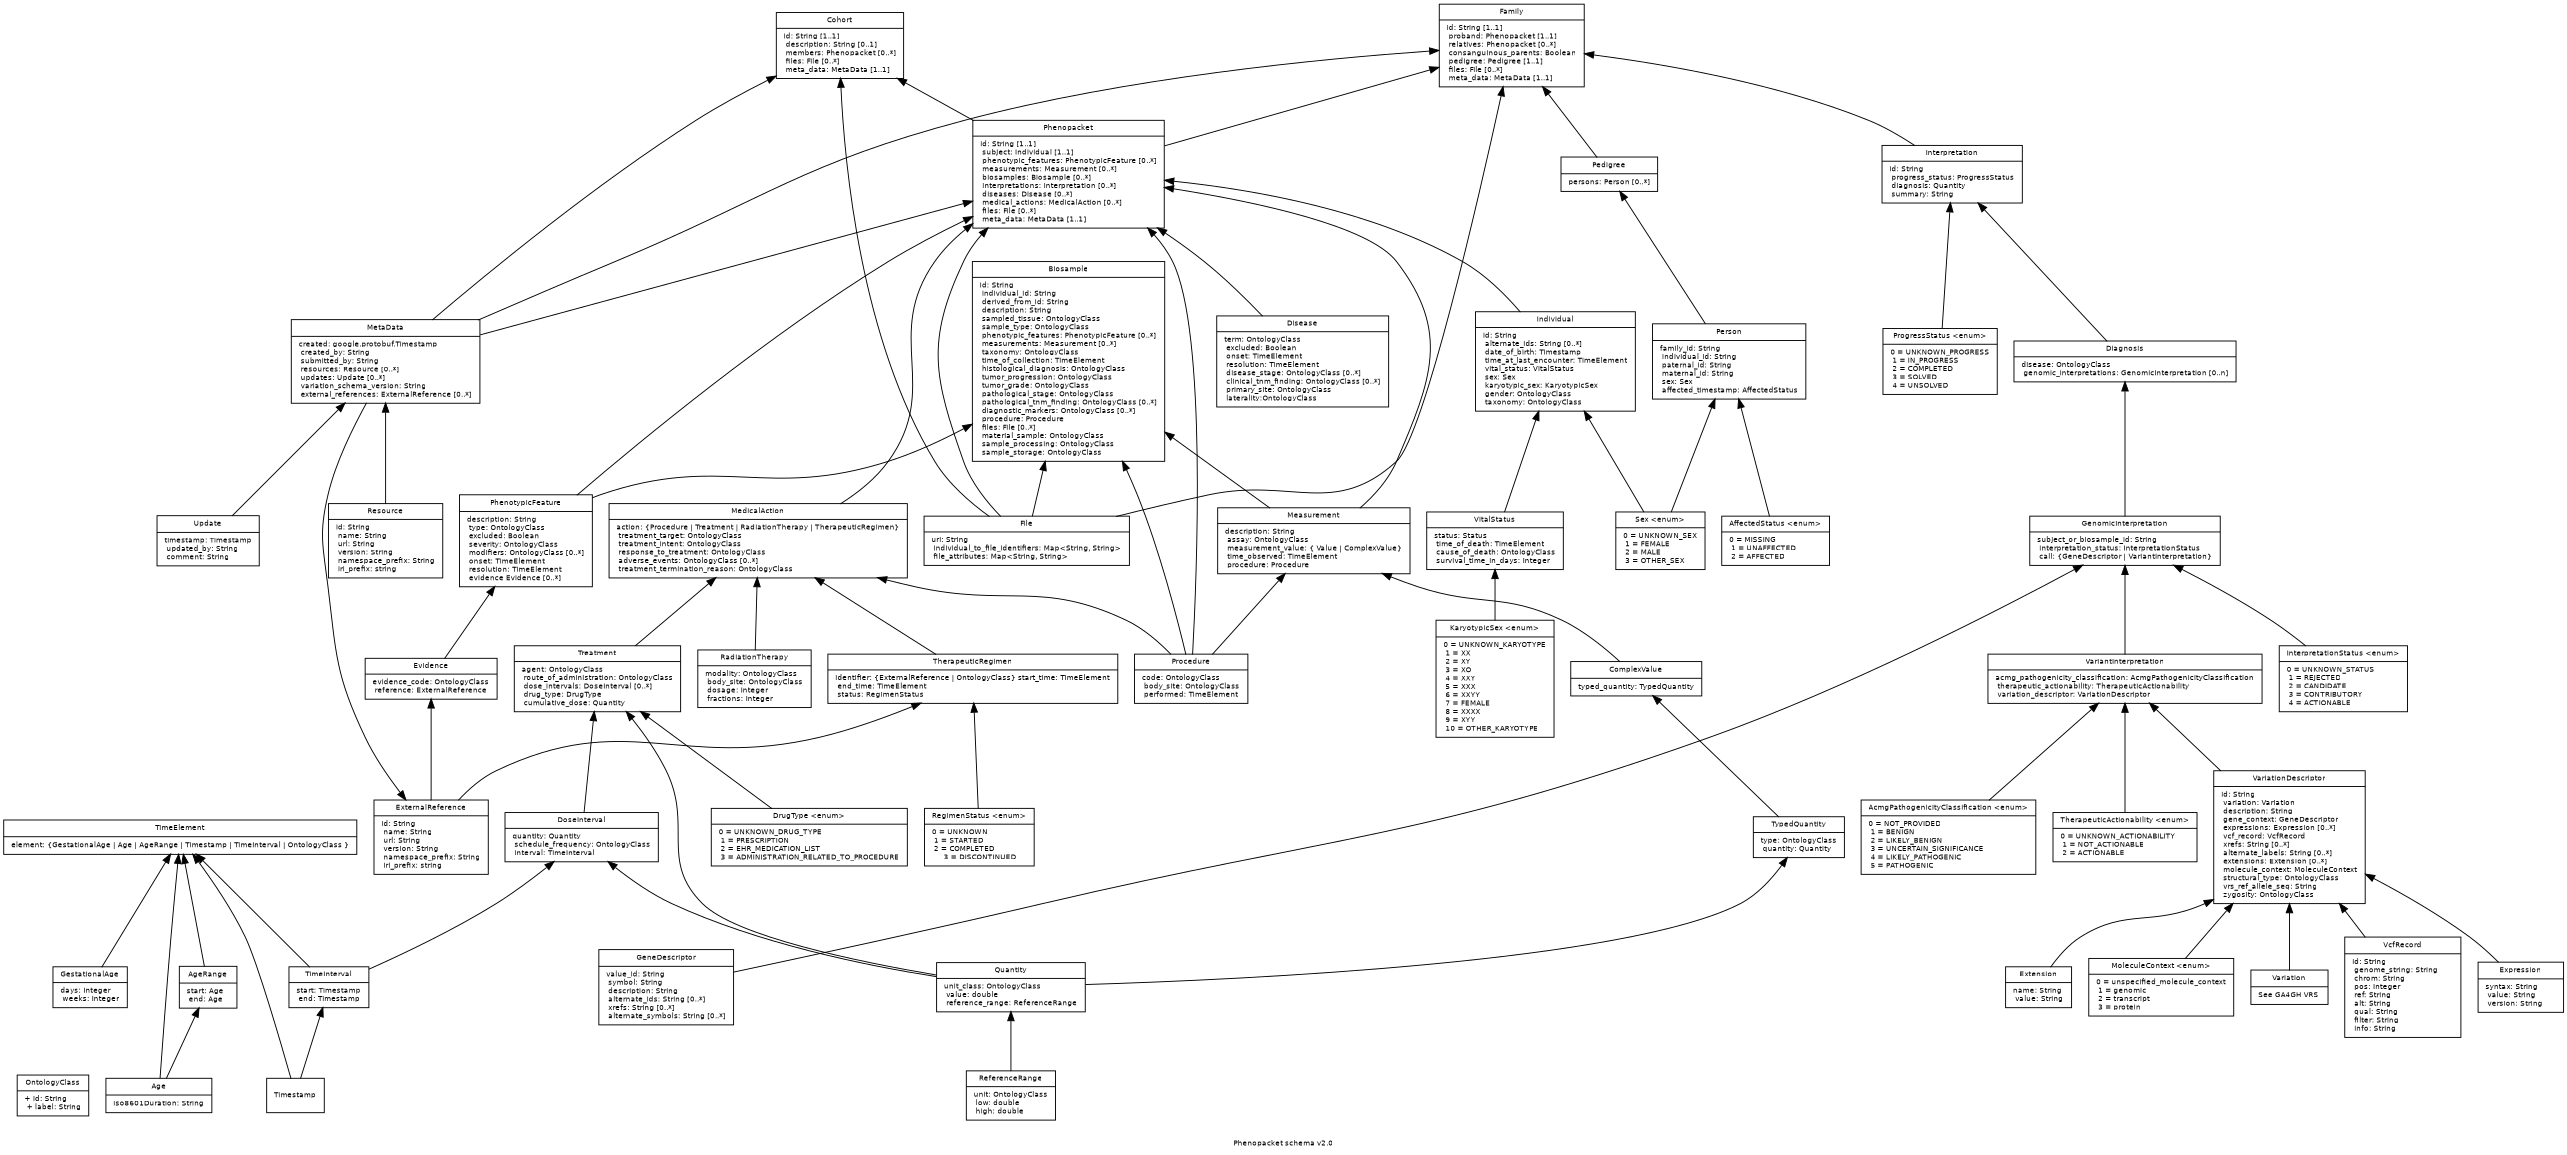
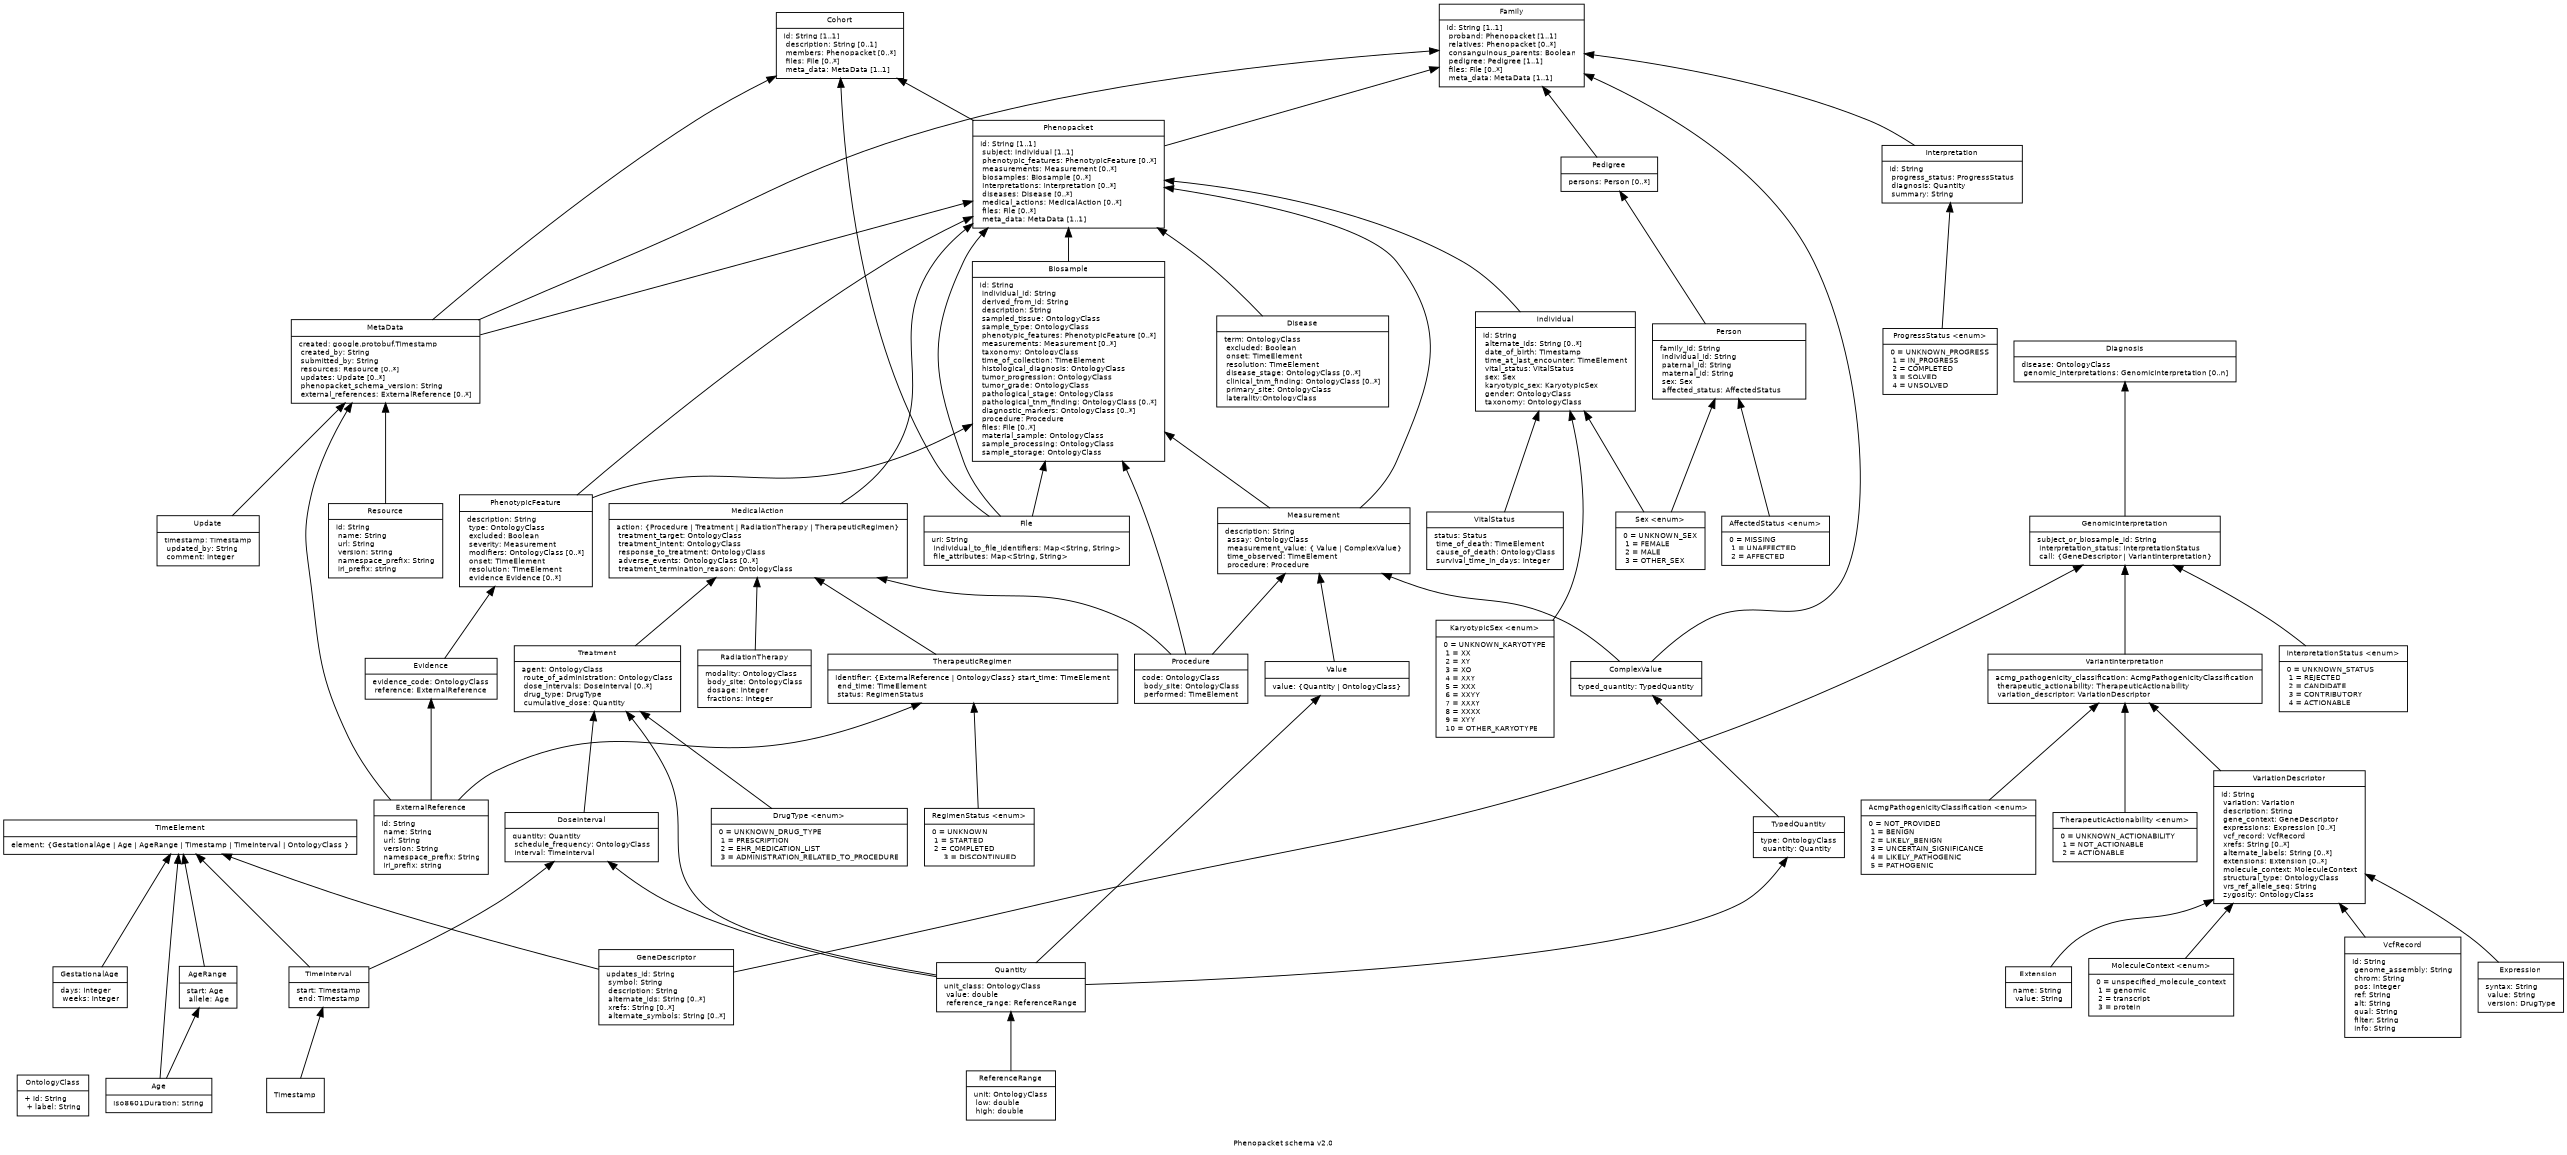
edge "Diagnosis" -> "Interpretation": removed
node "MetaData": text "variation_schema_version: String" -> "phenopacket_schema_version: String"
node "Person": text "affected_timestamp: AffectedStatus" -> "affected_status: AffectedStatus"
edge "Procedure" -> "Phenopacket": now "Biosample" -> "Phenopacket"
edge "File" -> "Family": now "ComplexValue" -> "Family"
node "PhenotypicFeature": text "severity: OntologyClass" -> "severity: Measurement"
node "Update": text "comment: String" -> "comment: Integer"
edge "KaryotypicSex <enum>" -> "VitalStatus": now "KaryotypicSex <enum>" -> "Individual"
edge "MetaData" -> "ExternalReference": reversed
node "Value": added
node "KaryotypicSex <enum>": text "7 = FEMALE" -> "7 = XXXY"
edge "Timestamp" -> "TimeElement": now "GeneDescriptor" -> "TimeElement"
node "VcfRecord": text "genome_string: String" -> "genome_assembly: String"
node "GeneDescriptor": text "value_id: String" -> "updates_id: String"
node "Variation": removed
node "AgeRange": text "end: Age" -> "allele: Age"
node "Expression": text "version: String" -> "version: DrugType"
